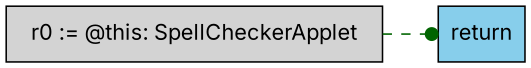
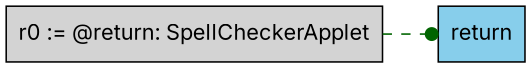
node "r0 := @this: SpellCheckerApplet": label "r0 := @this: SpellCheckerApplet" -> "r0 := @return: SpellCheckerApplet"
